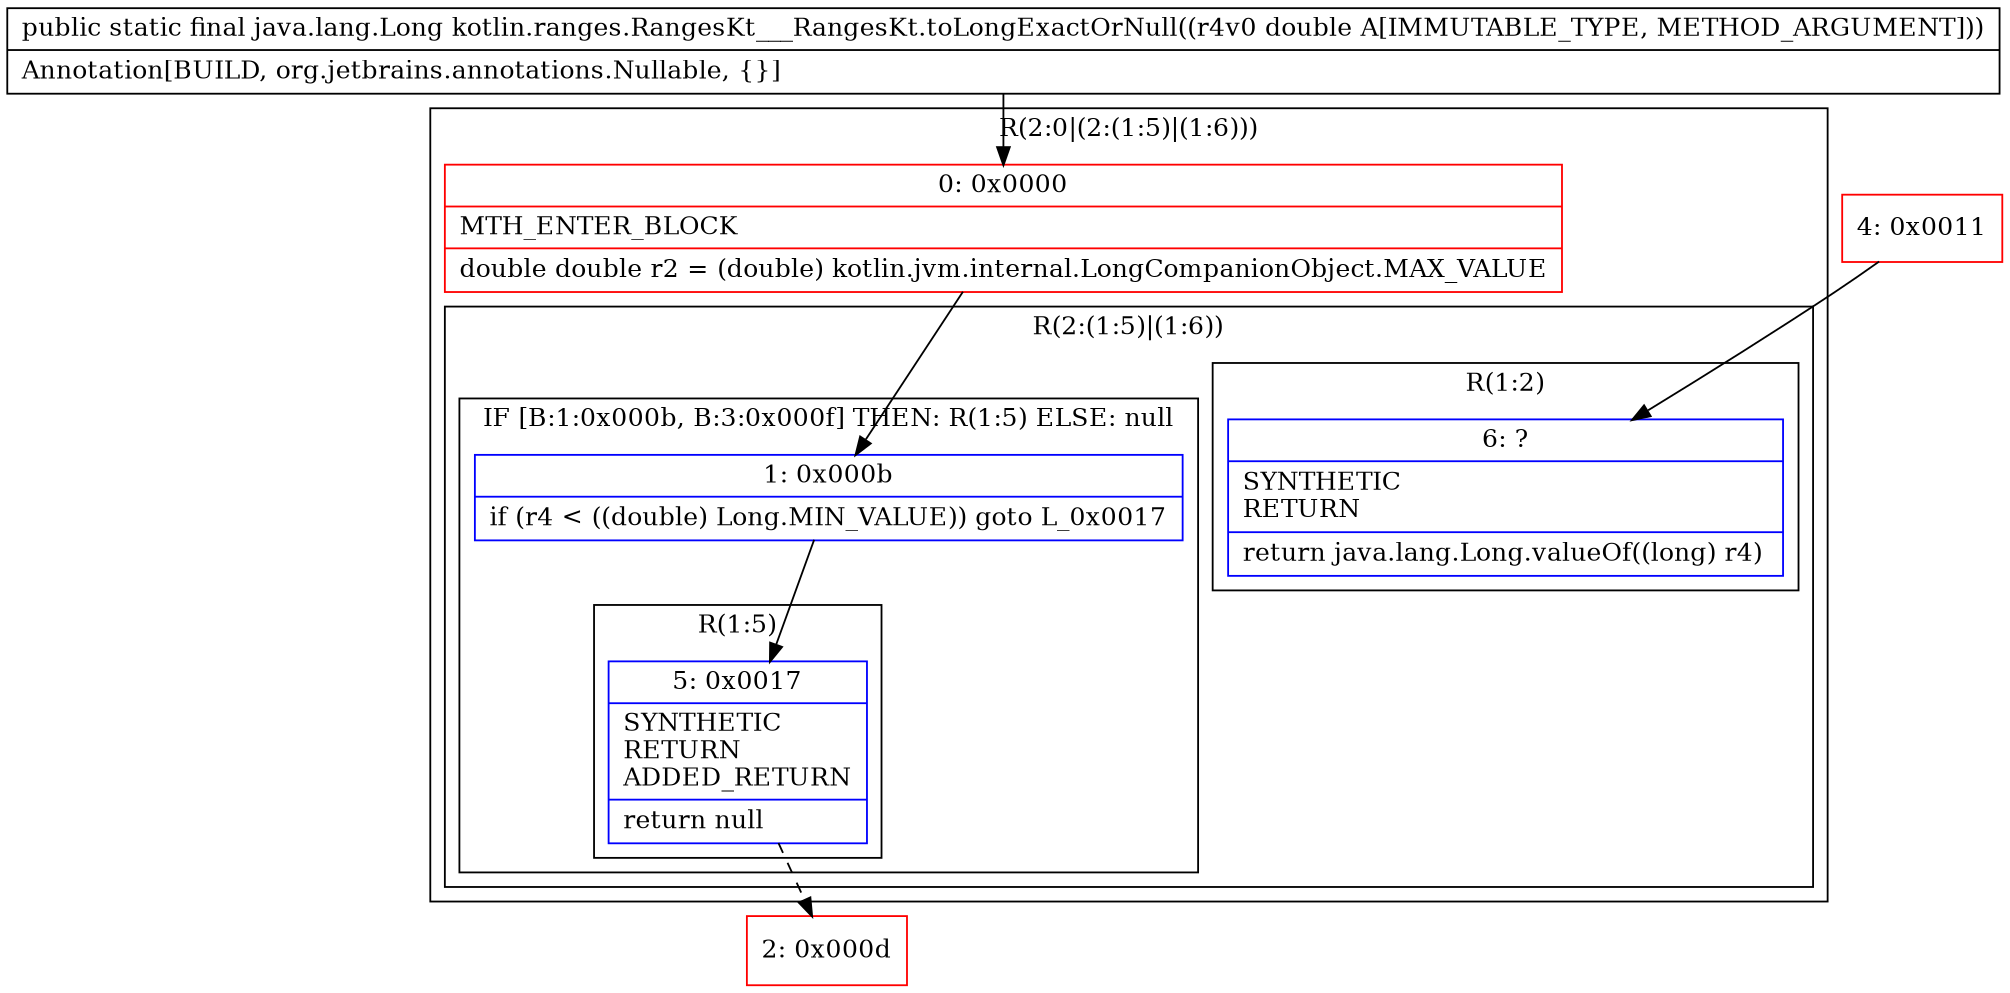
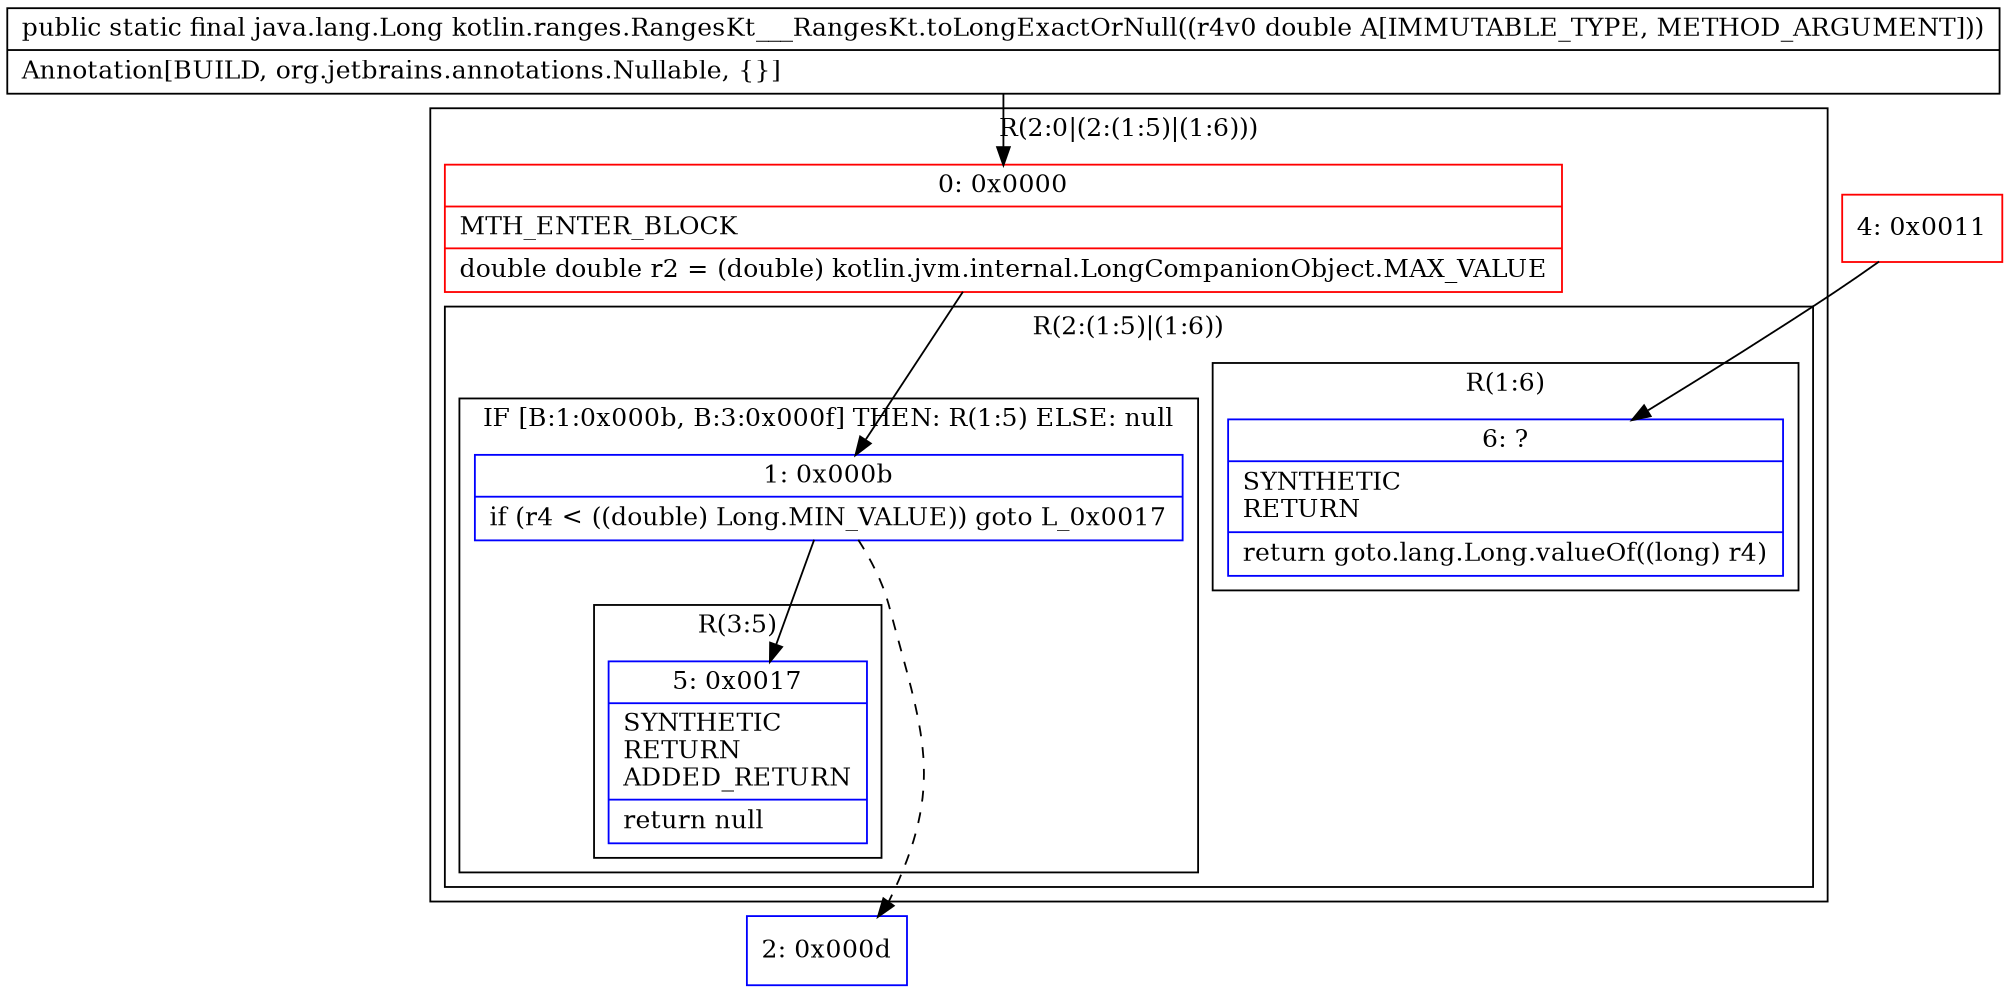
cluster "R(1:2)": label "R(1:2)" -> "R(1:6)"
node "6: ?": text "return java.lang.Long.valueOf((long) r4)" -> "return goto.lang.Long.valueOf((long) r4)"
cluster "R(1:5)": label "R(1:5)" -> "R(3:5)"
edge "5: 0x0017" -> "2: 0x000d": now "1: 0x000b" -> "2: 0x000d"
node "2: 0x000d": color red -> blue
